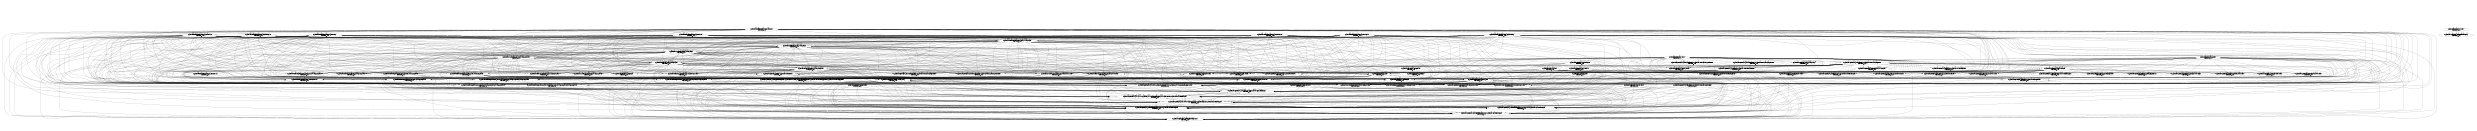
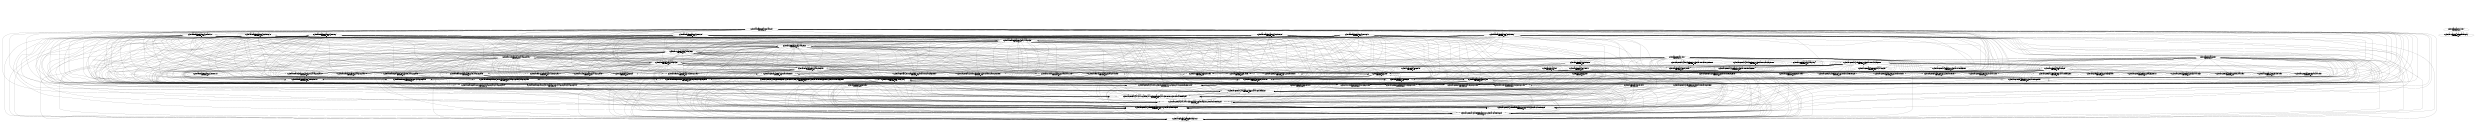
node "org.jfree.chart$JFreeChart#getLegend() P(Fail|Node)=1.00": removed
